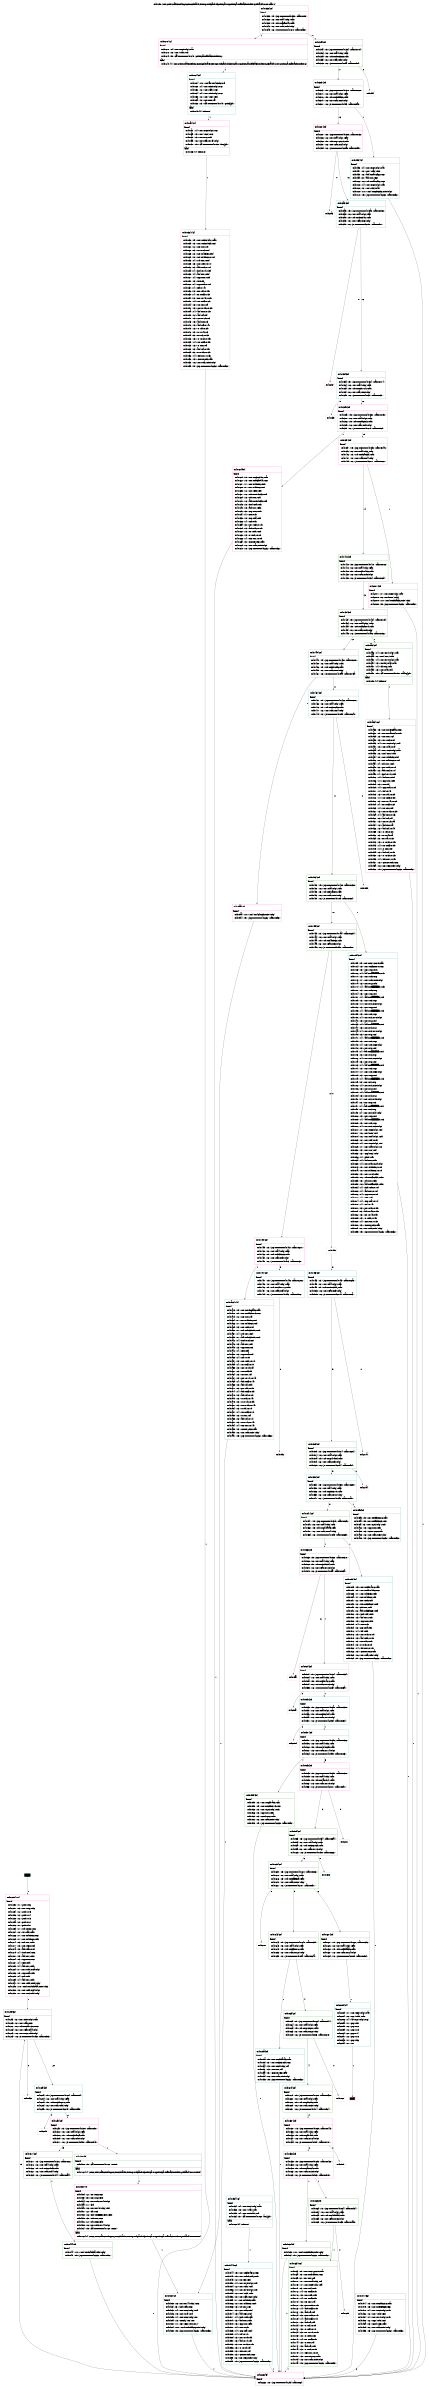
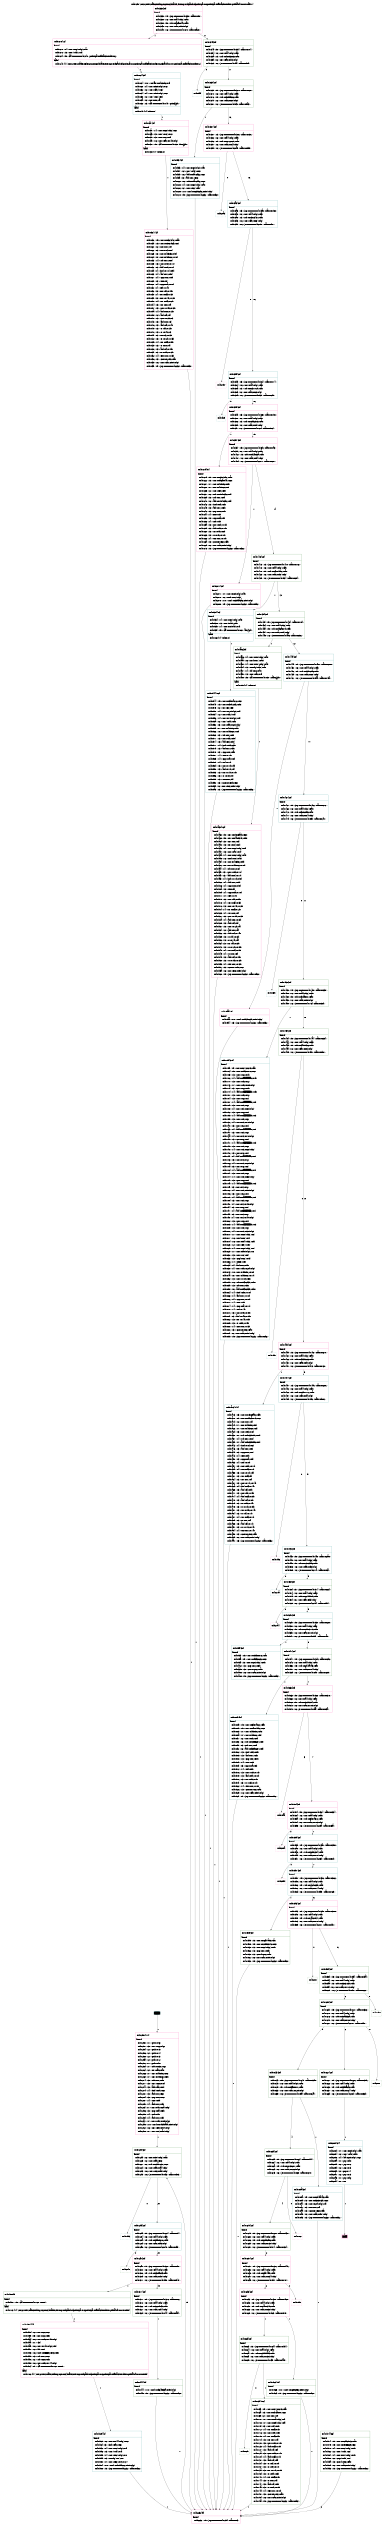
edge "0x401413 [28]" -> "0x401934 [16]": added, label "1"
edge "0x401fd0" -> "0x4014f3 [28]": now "0x4014d7 [28]" -> "0x4014f3 [28]"
edge "0x4019aa [15]" -> "0x401bc9 [42]": now "0x4019aa [15]" -> "0x402232 [5]"
